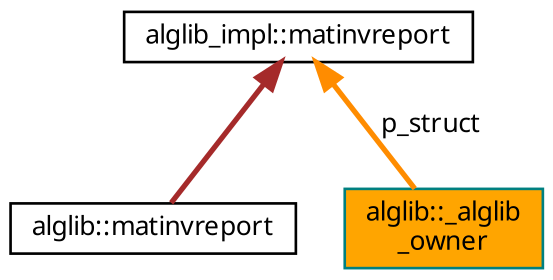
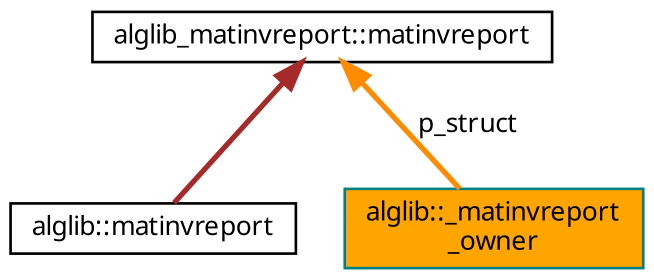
node "alglib_impl::matinvreport": label "alglib_impl::matinvreport" -> "alglib_matinvreport::matinvreport"
node "alglib::_alglib _owner": label "alglib::_alglib _owner" -> "alglib::_matinvreport _owner"
